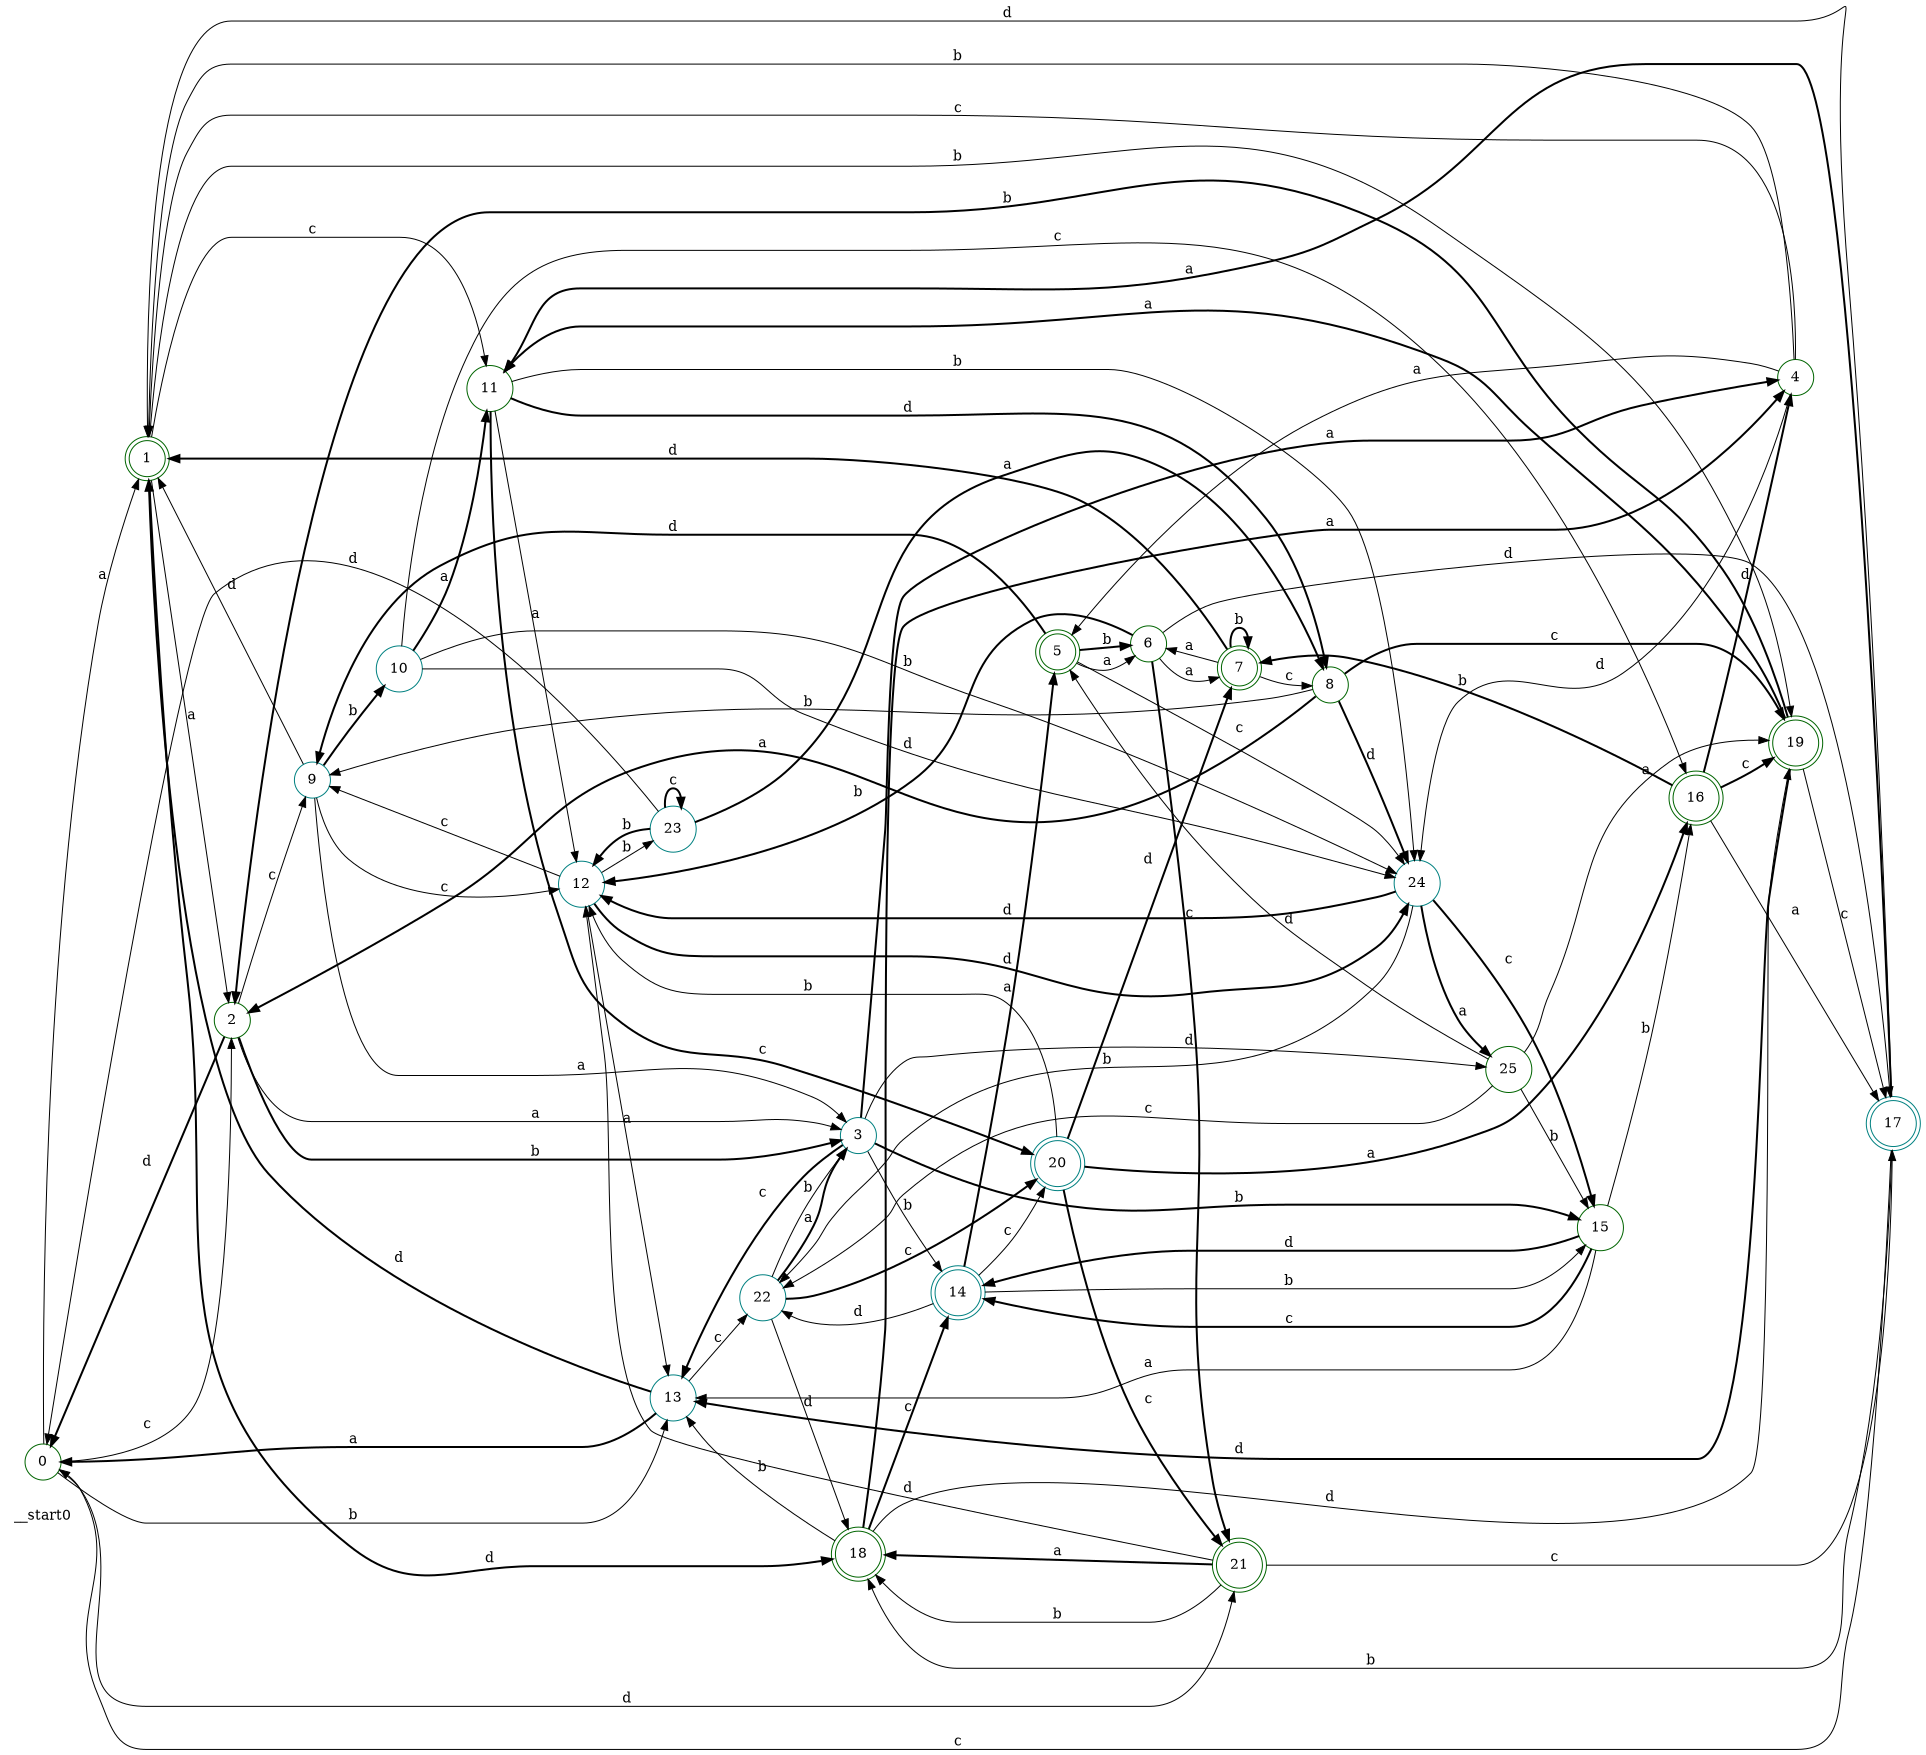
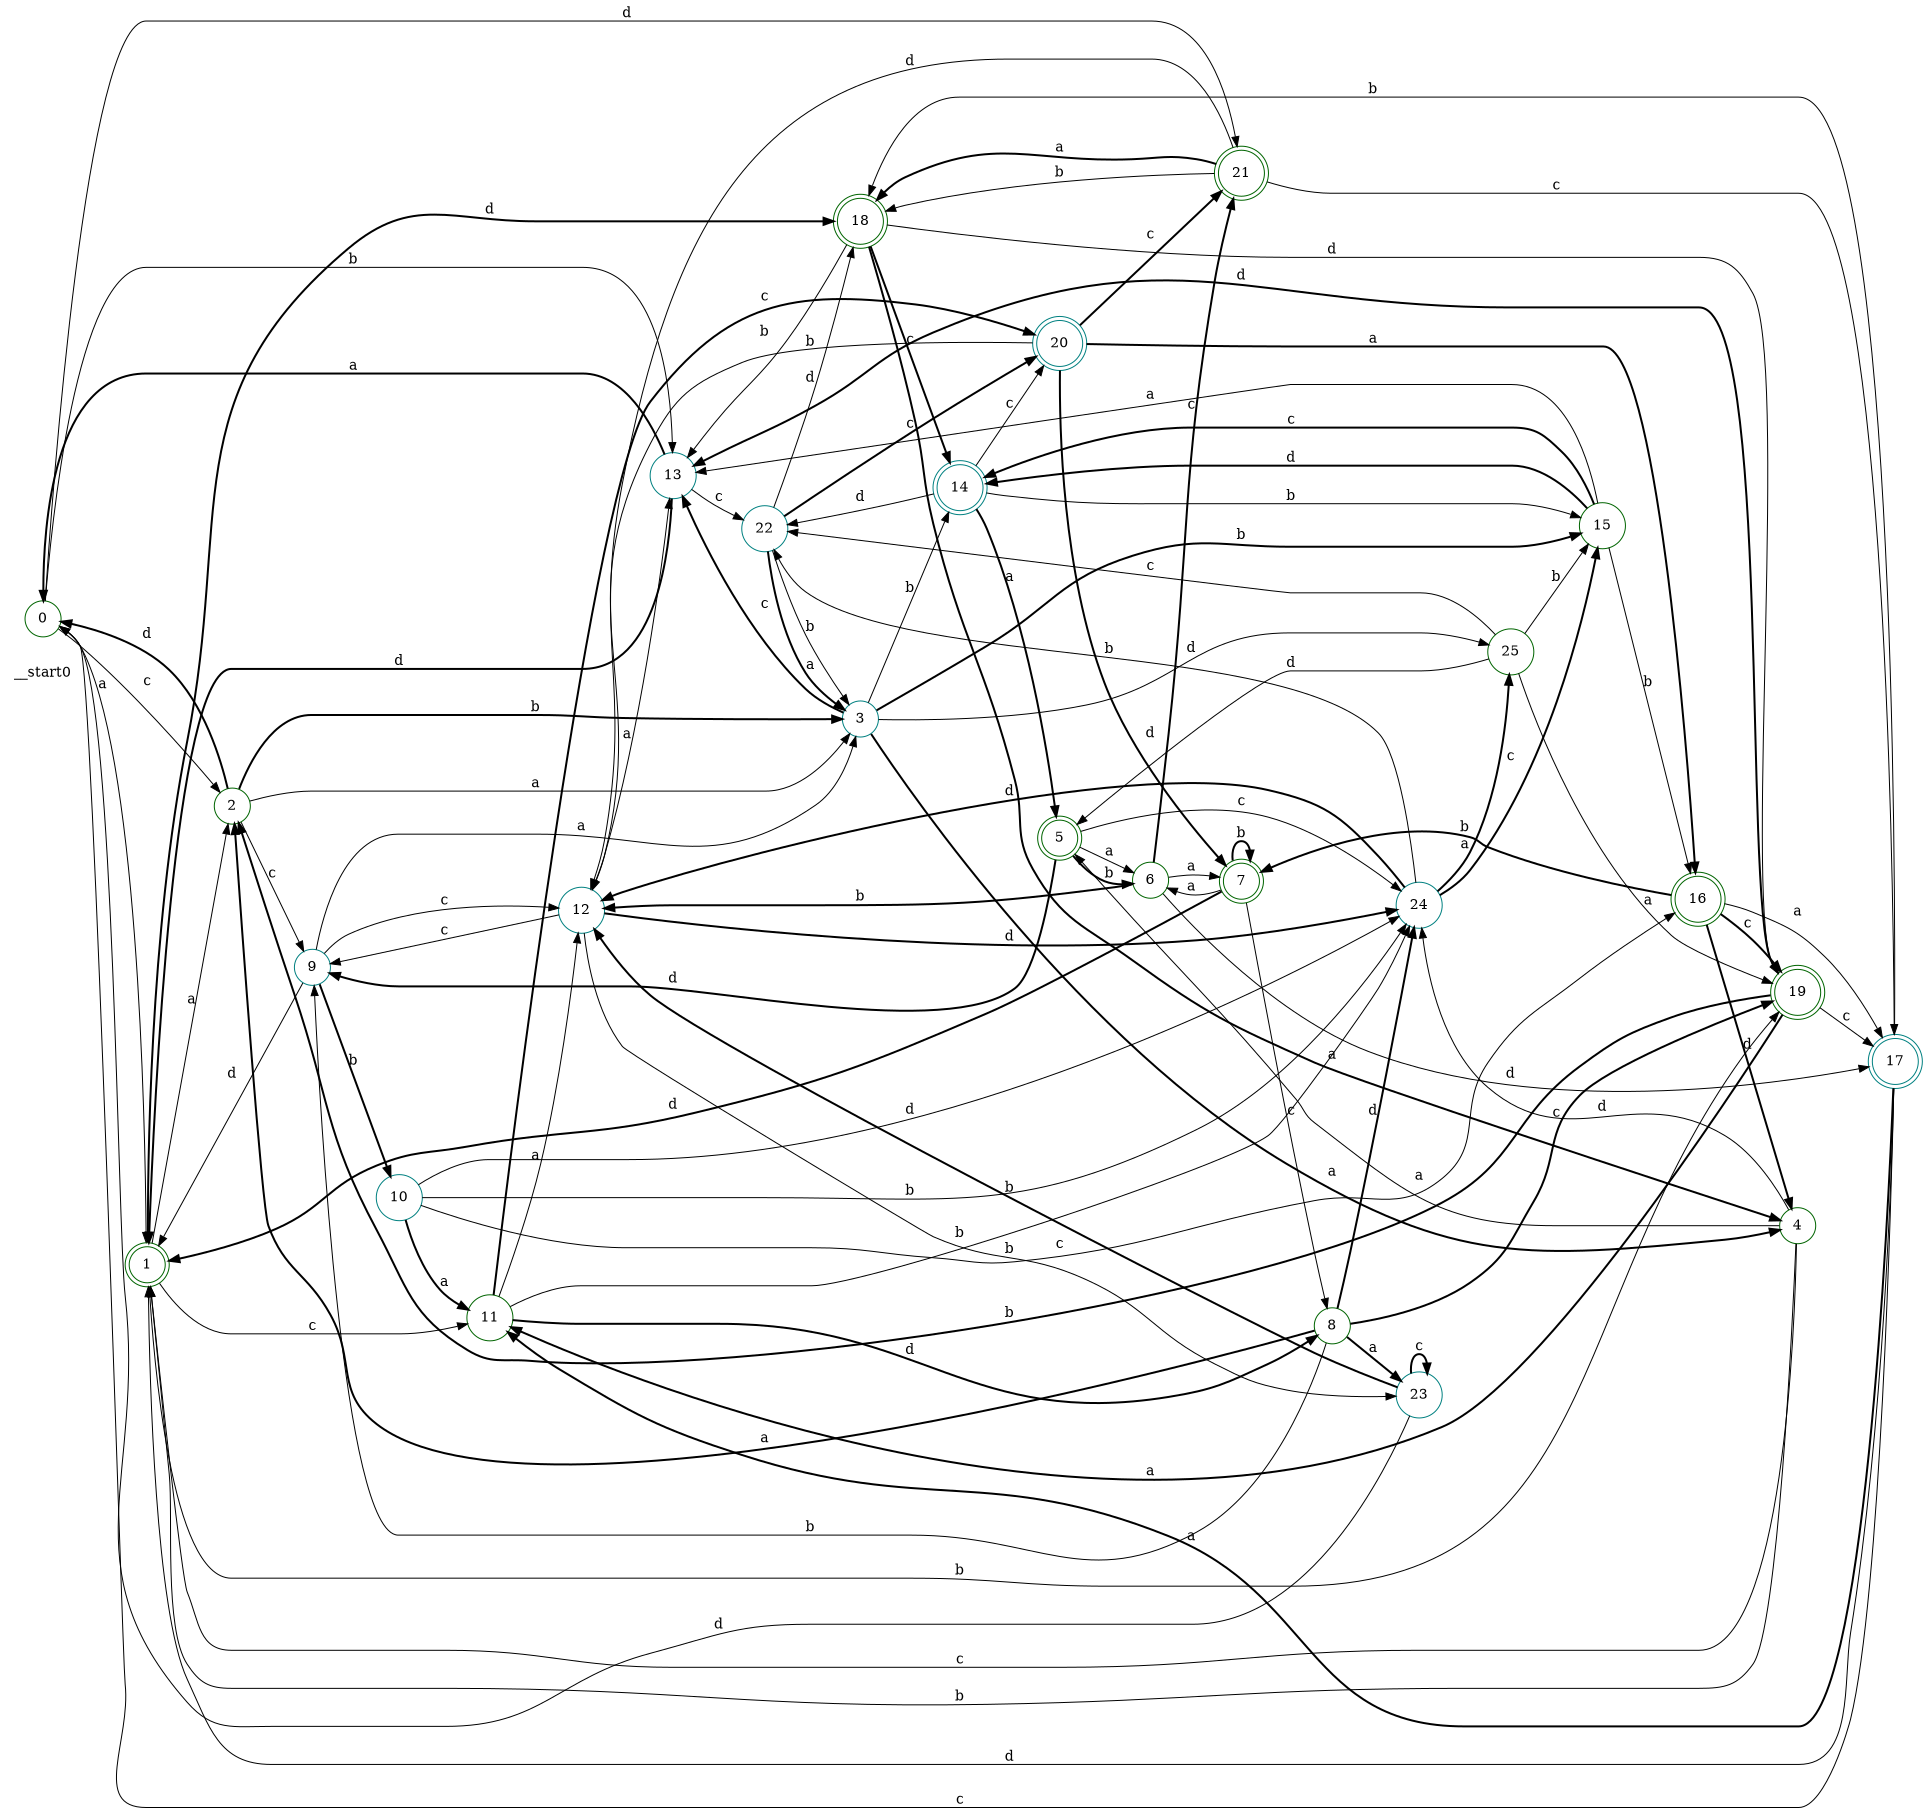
edge "23" -> "8": reversed
